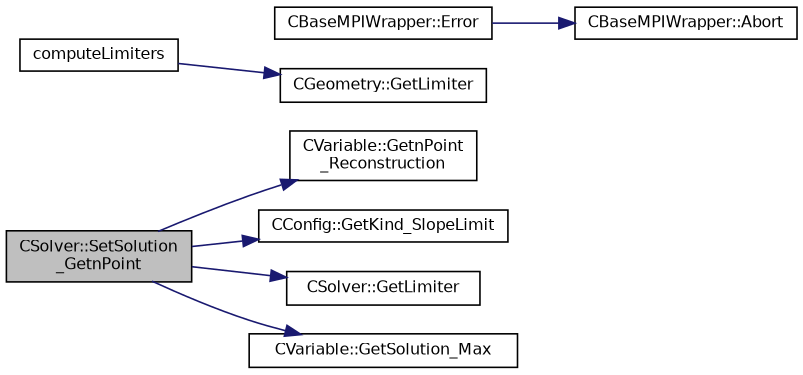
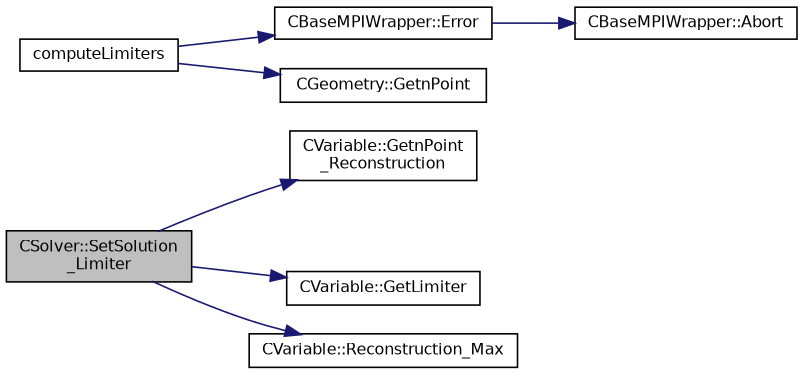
edge "computeLimiters" -> "CBaseMPIWrapper::Error": added
node "CGeometry::GetLimiter": label "CGeometry::GetLimiter" -> "CGeometry::GetnPoint"
node "CConfig::GetKind_SlopeLimit": removed
node "CSolver::SetSolution _GetnPoint": label "CSolver::SetSolution _GetnPoint" -> "CSolver::SetSolution _Limiter"
node "CSolver::GetLimiter": label "CSolver::GetLimiter" -> "CVariable::GetLimiter"
node "CVariable::GetSolution_Max": label "CVariable::GetSolution_Max" -> "CVariable::Reconstruction_Max"
